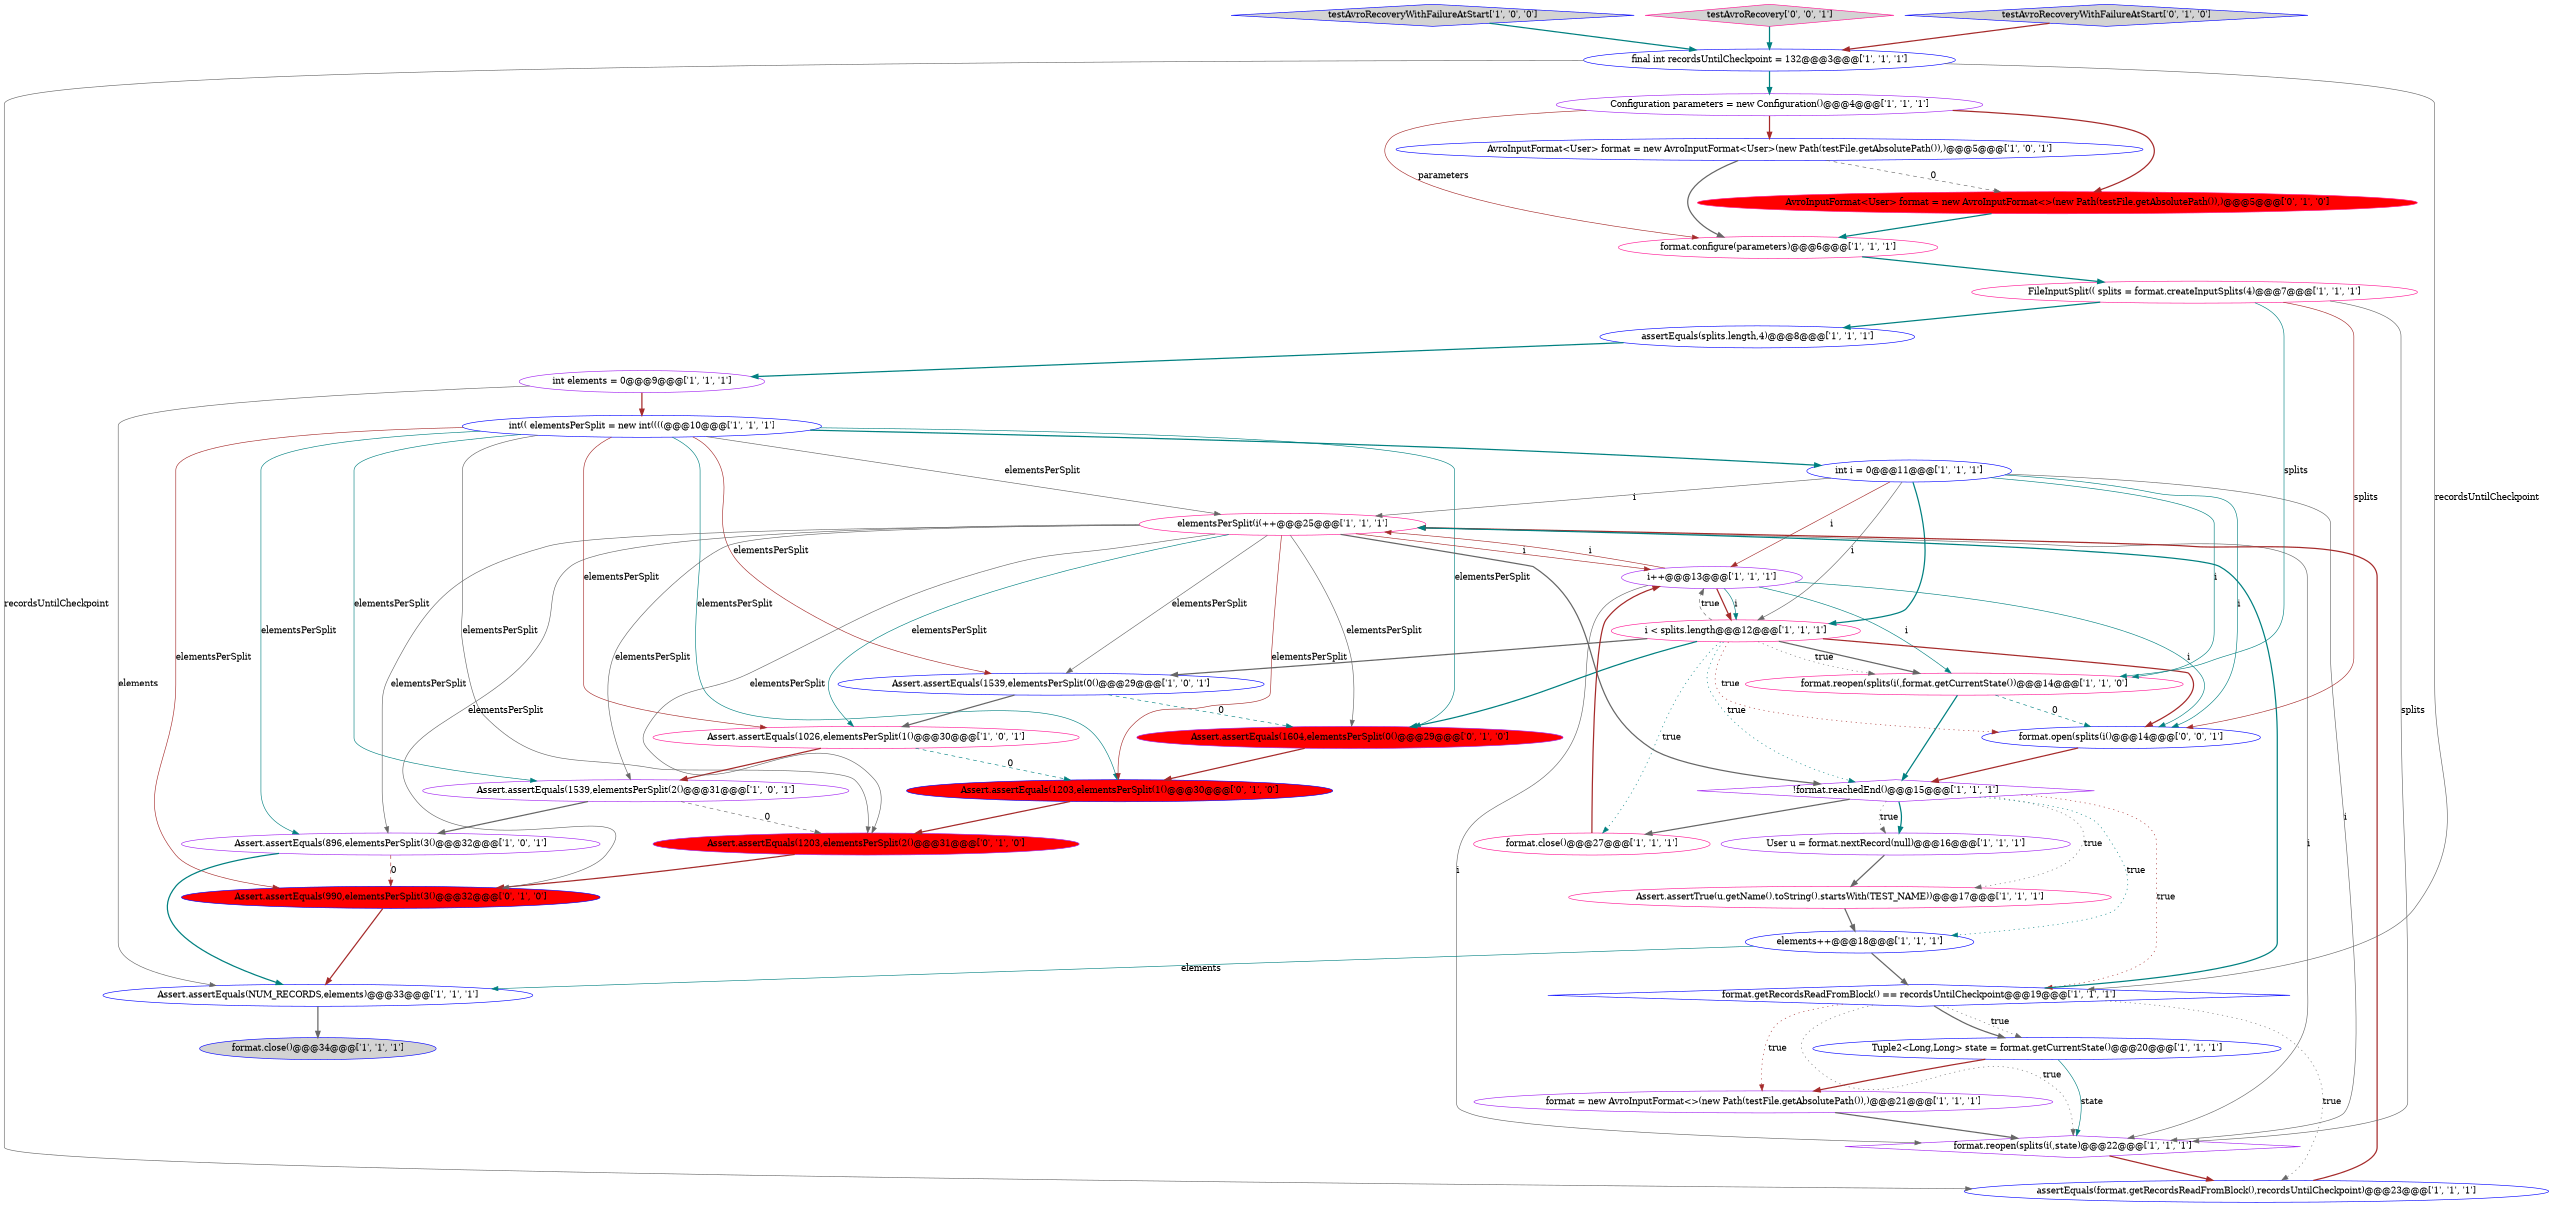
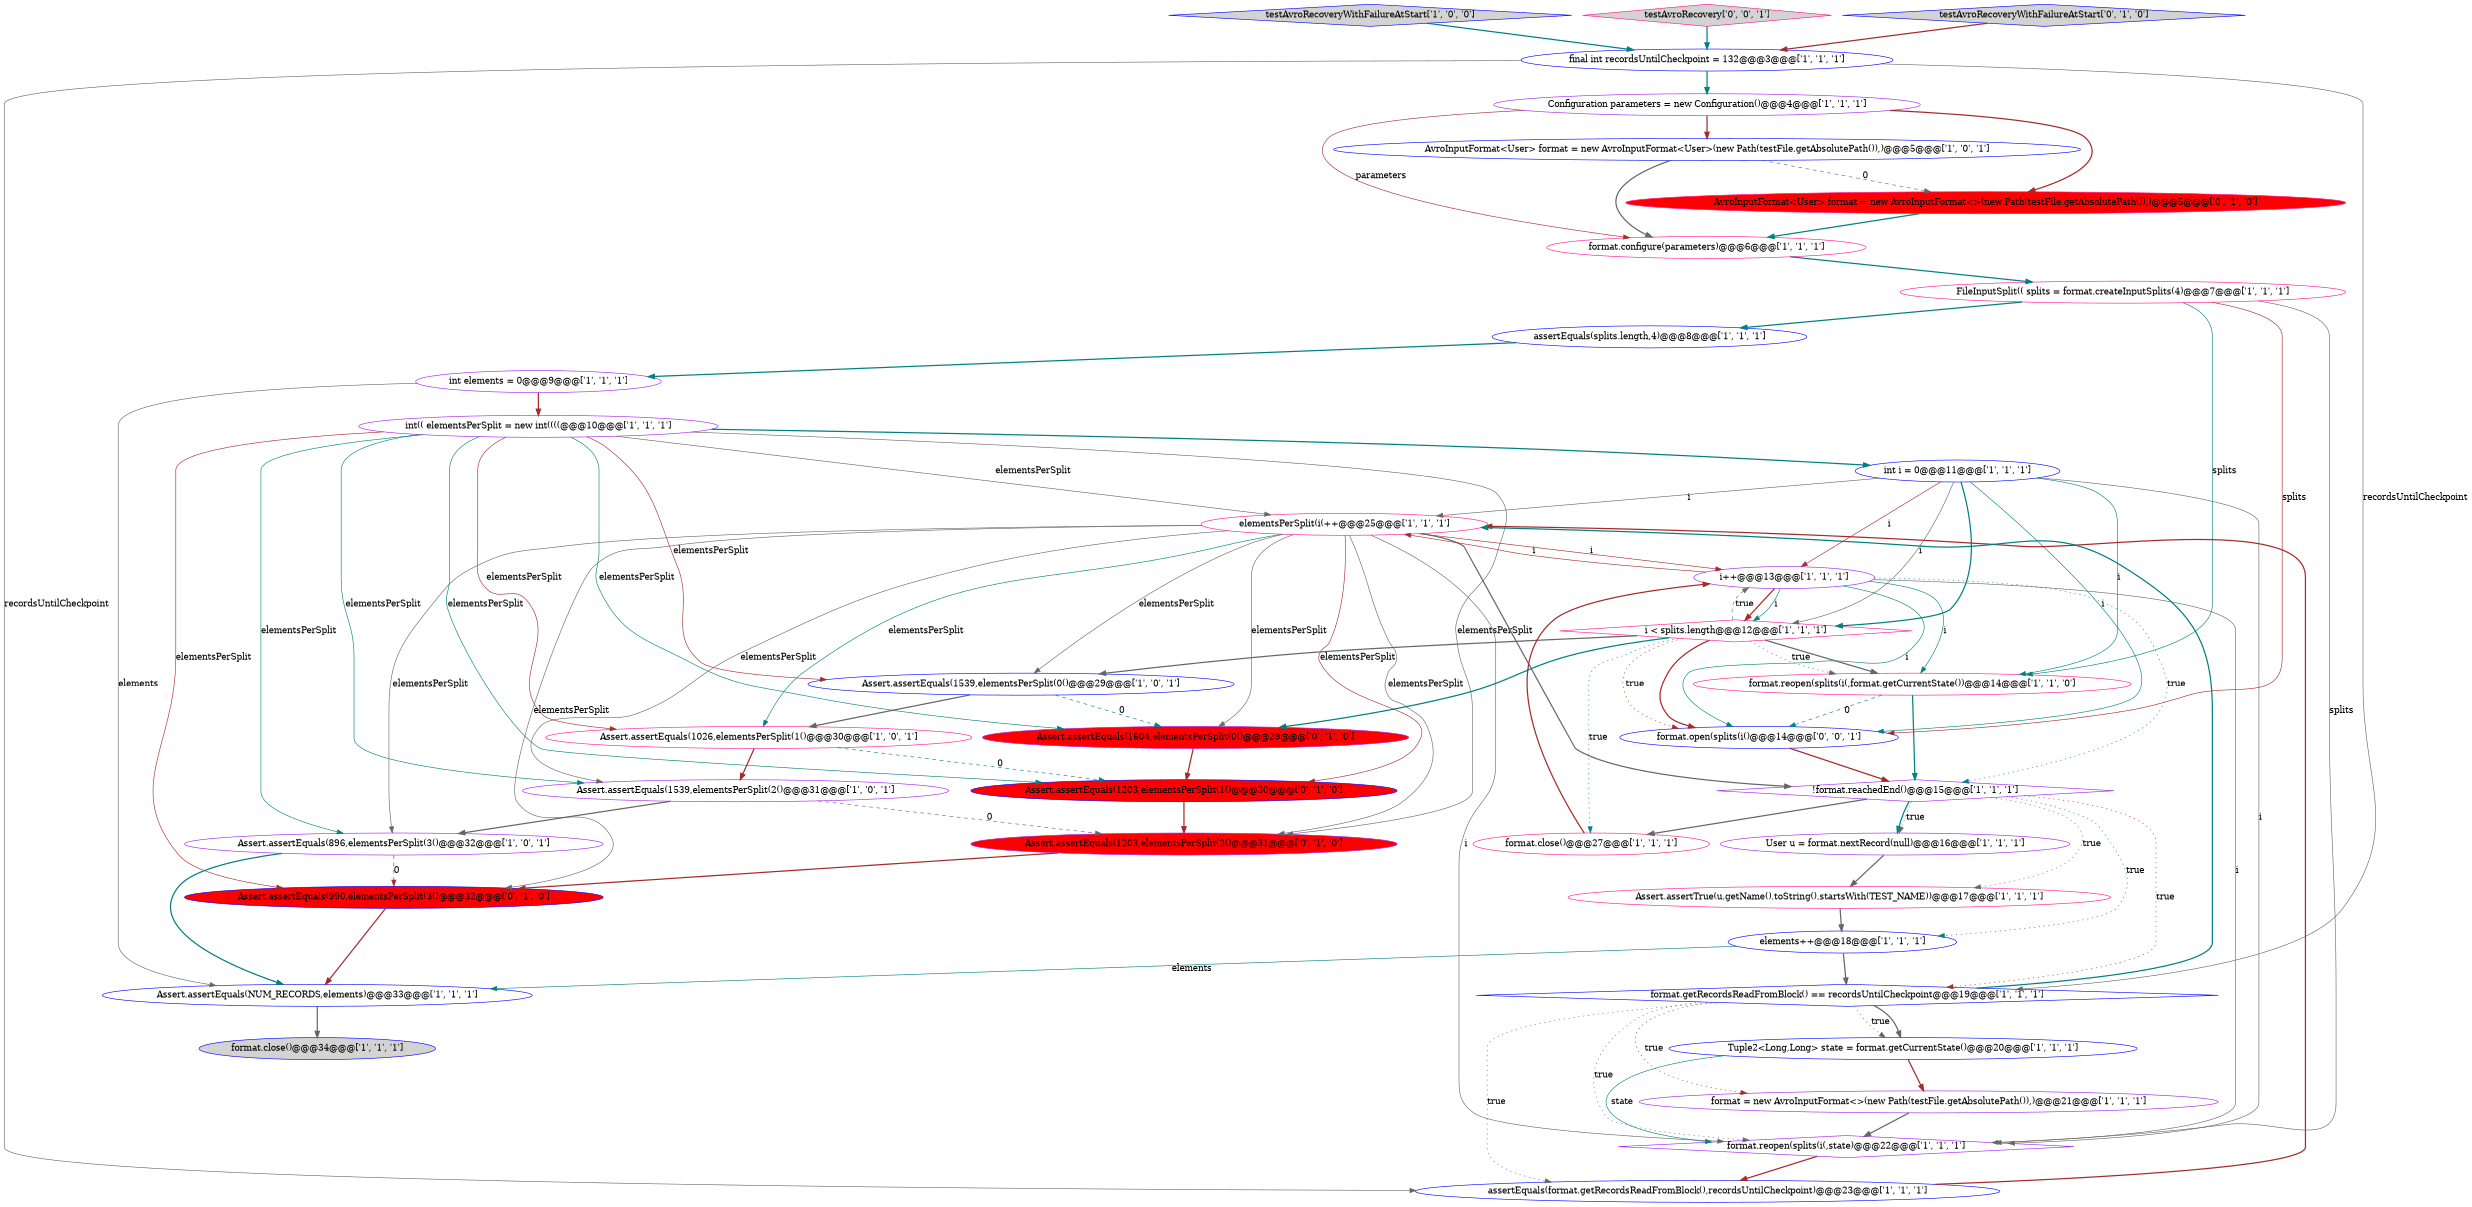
node "int(( elementsPerSplit = new int((((@@@10@@@['1', '1', '1']": color blue -> purple
node "i < splits.length@@@12@@@['1', '1', '1']": shape ellipse -> diamond
edge "i < splits.length@@@12@@@['1', '1', '1']" -> "!format.reachedEnd()@@@15@@@['1', '1', '1']": now "i++@@@13@@@['1', '1', '1']" -> "!format.reachedEnd()@@@15@@@['1', '1', '1']"
